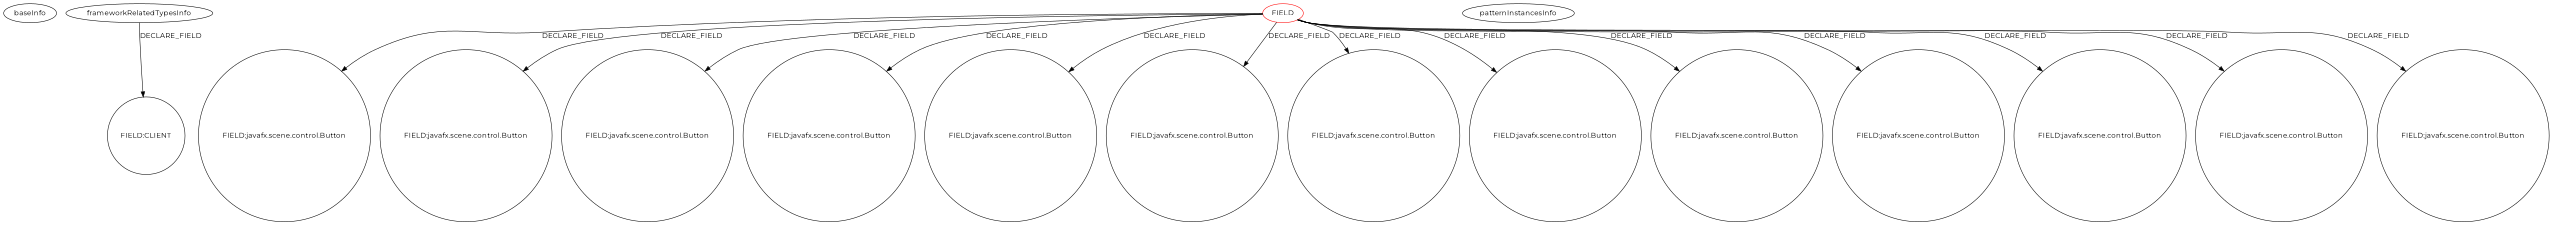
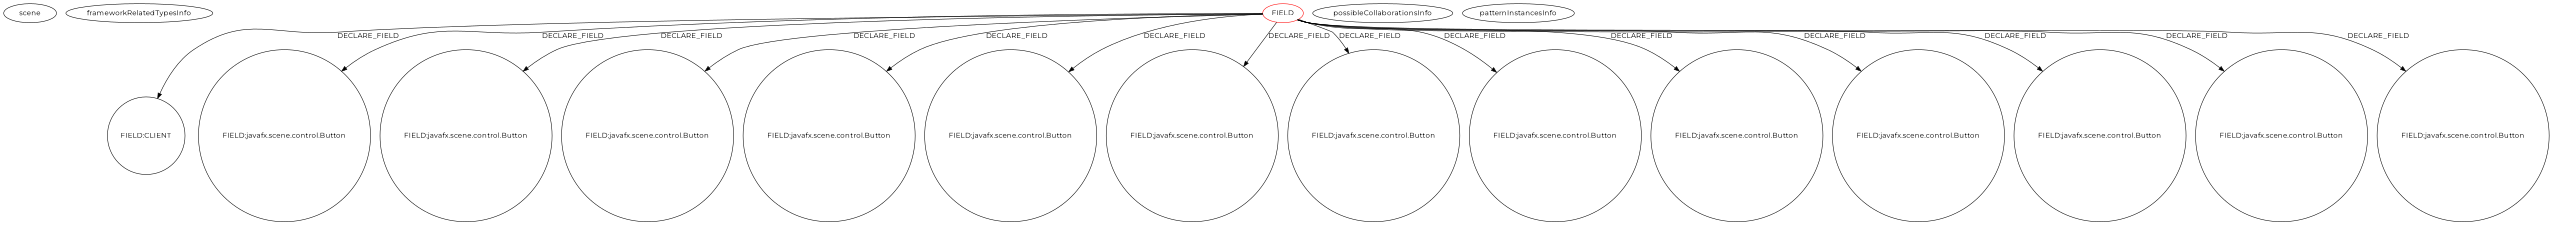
node "baseInfo": label "baseInfo" -> "scene"
node "possibleCollaborationsInfo": added
edge "frameworkRelatedTypesInfo" -> "FIELD:CLIENT": now "FIELD" -> "FIELD:CLIENT"
